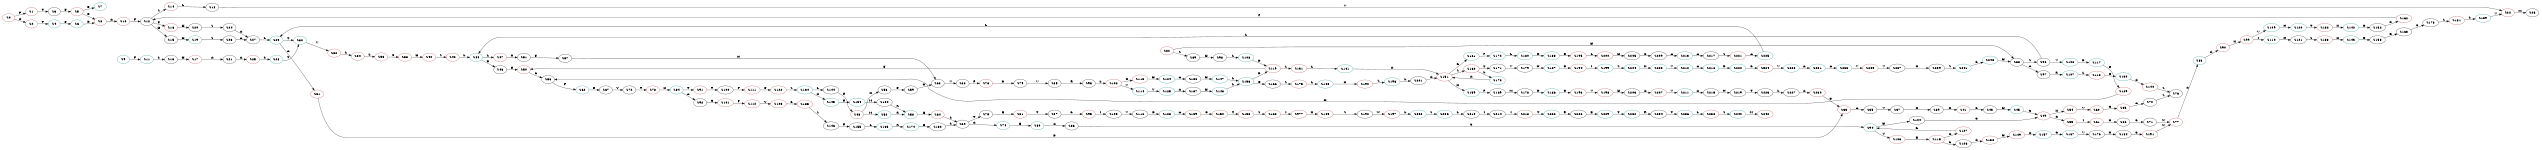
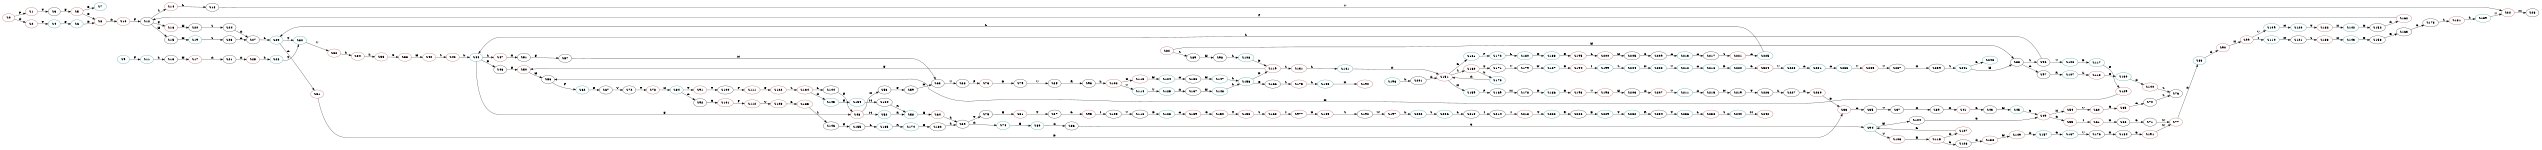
edge "S243" -> "S88": now "S241" -> "S88"
edge "S50" -> "S56": label "C" -> "H"
edge "S190" -> "S196": removed, label "S"
node "S134": color teal -> brown
edge "S44" -> "S48": added, label "F"
